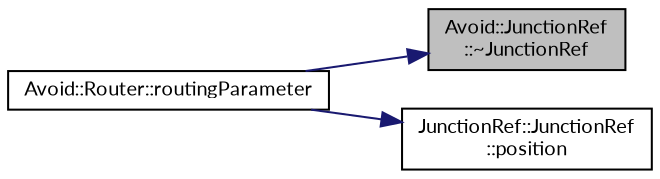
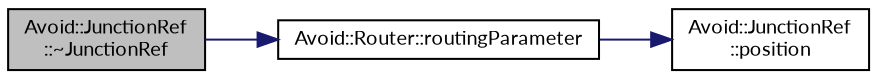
edge "Avoid::Router::routingParameter" -> "Avoid::JunctionRef ::~JunctionRef": reversed
node "JunctionRef::JunctionRef ::position": label "JunctionRef::JunctionRef ::position" -> "Avoid::JunctionRef ::position"
